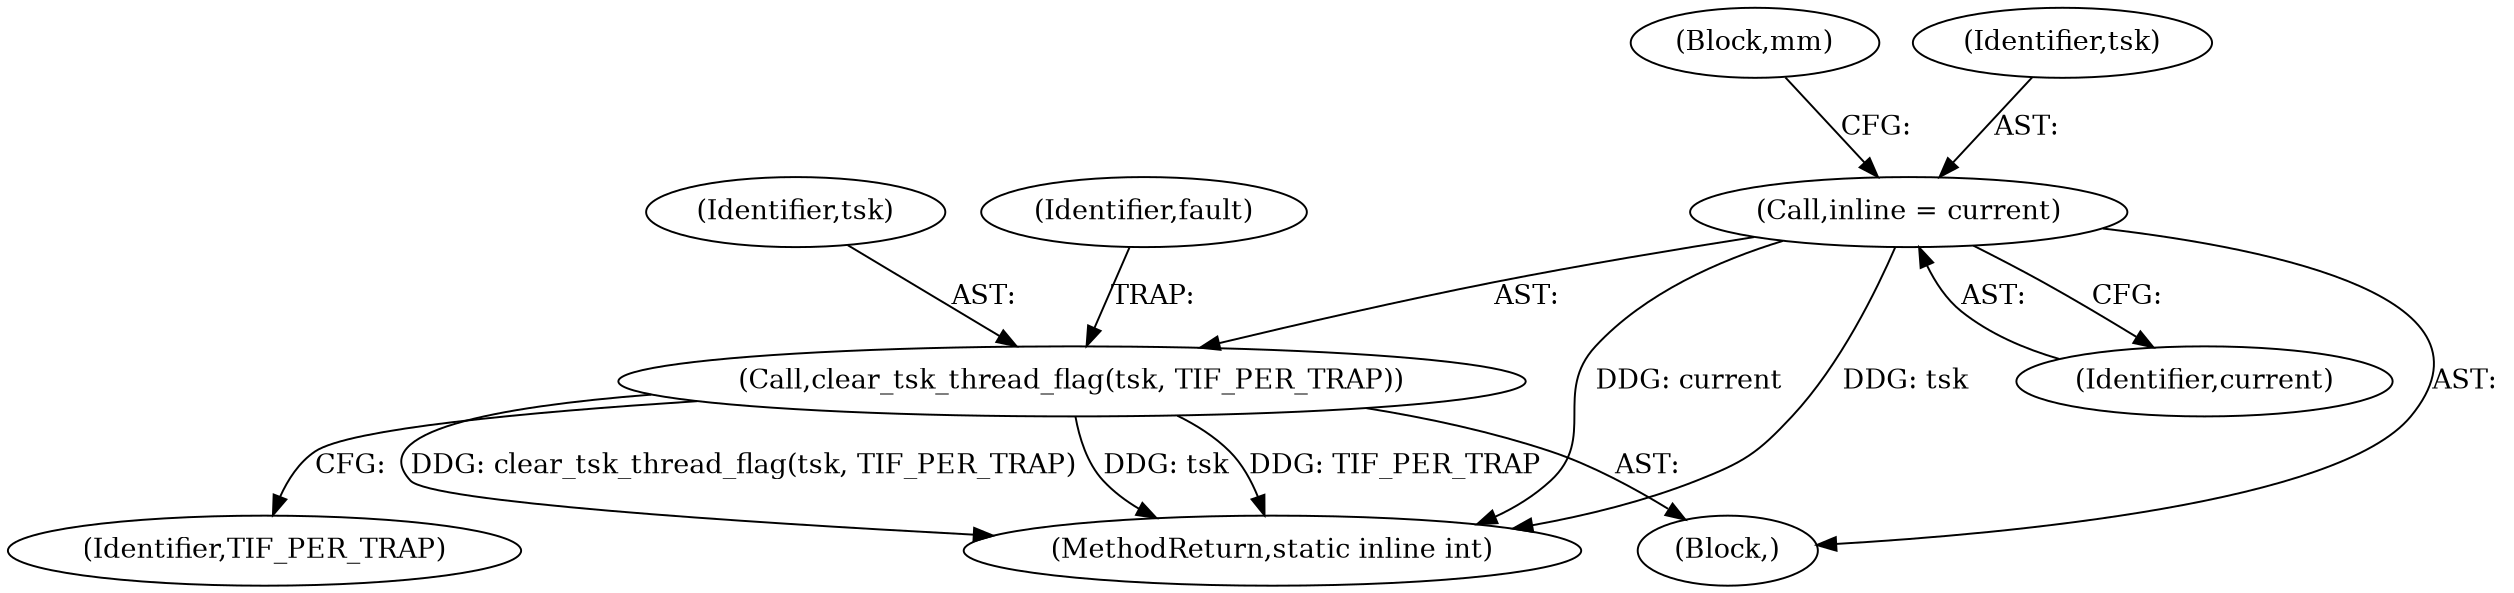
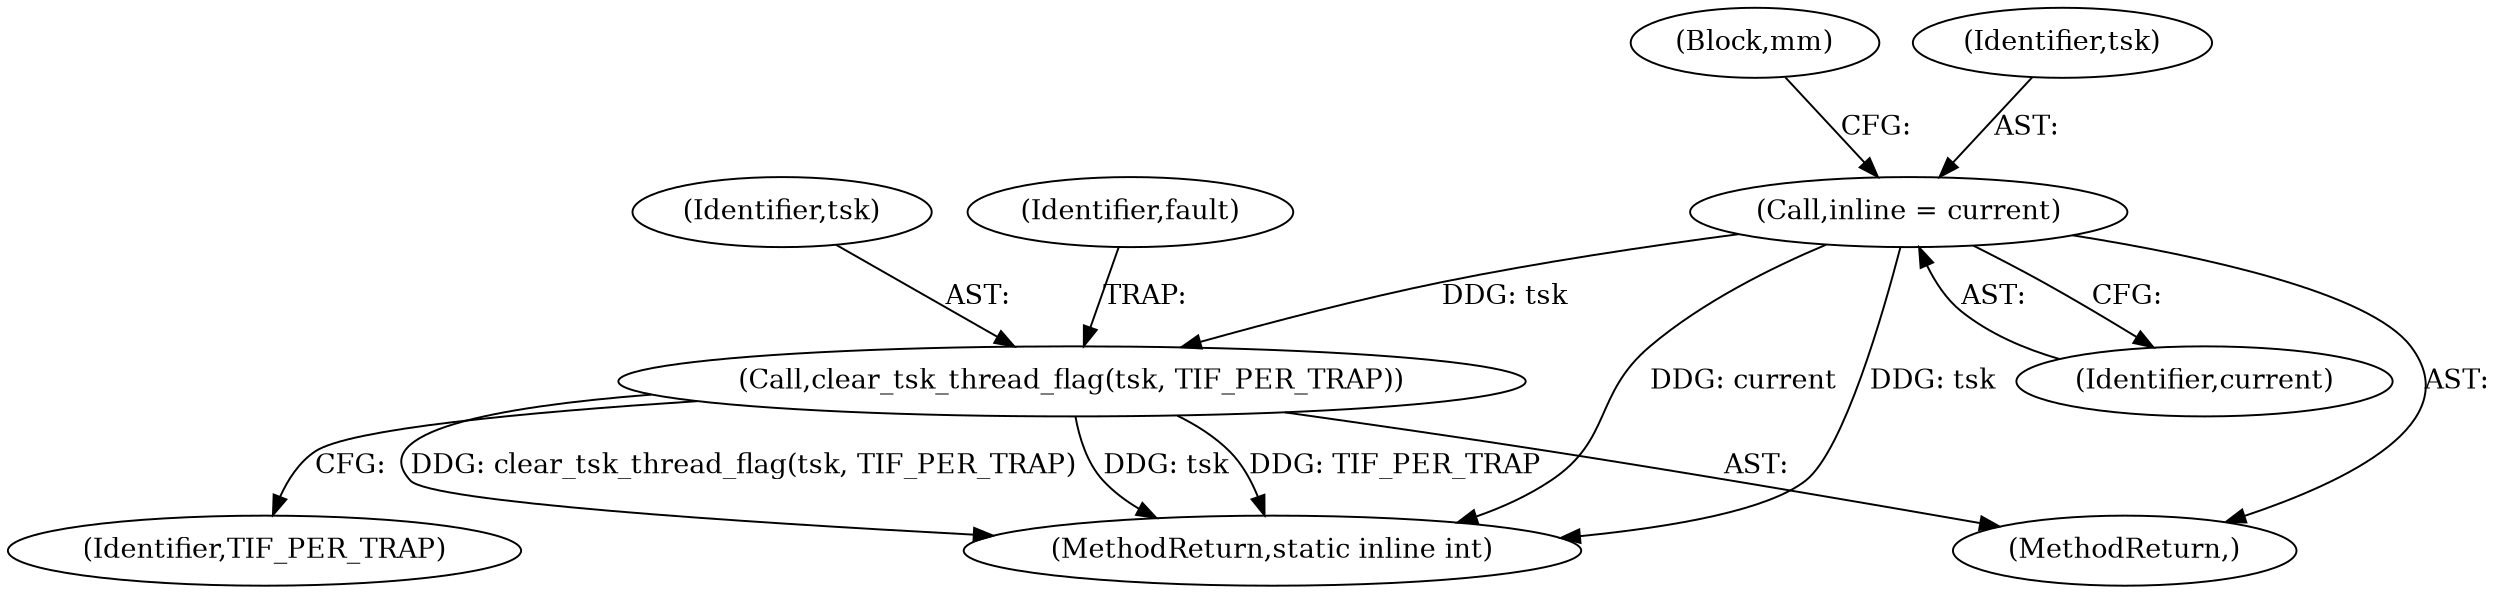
edge "(Call,inline = current)" -> "(Call,clear_tsk_thread_flag(tsk, TIF_PER_TRAP))": label "AST: " -> "DDG: tsk"
node "(Block,)": label "(Block,)" -> "(MethodReturn,)"
